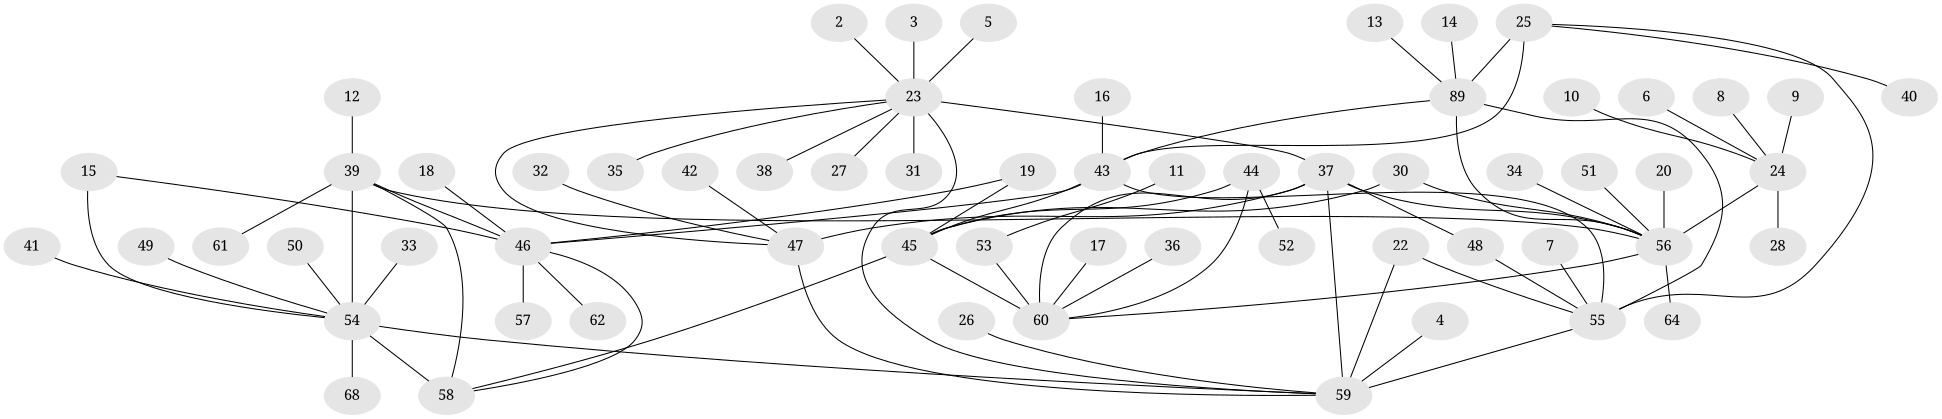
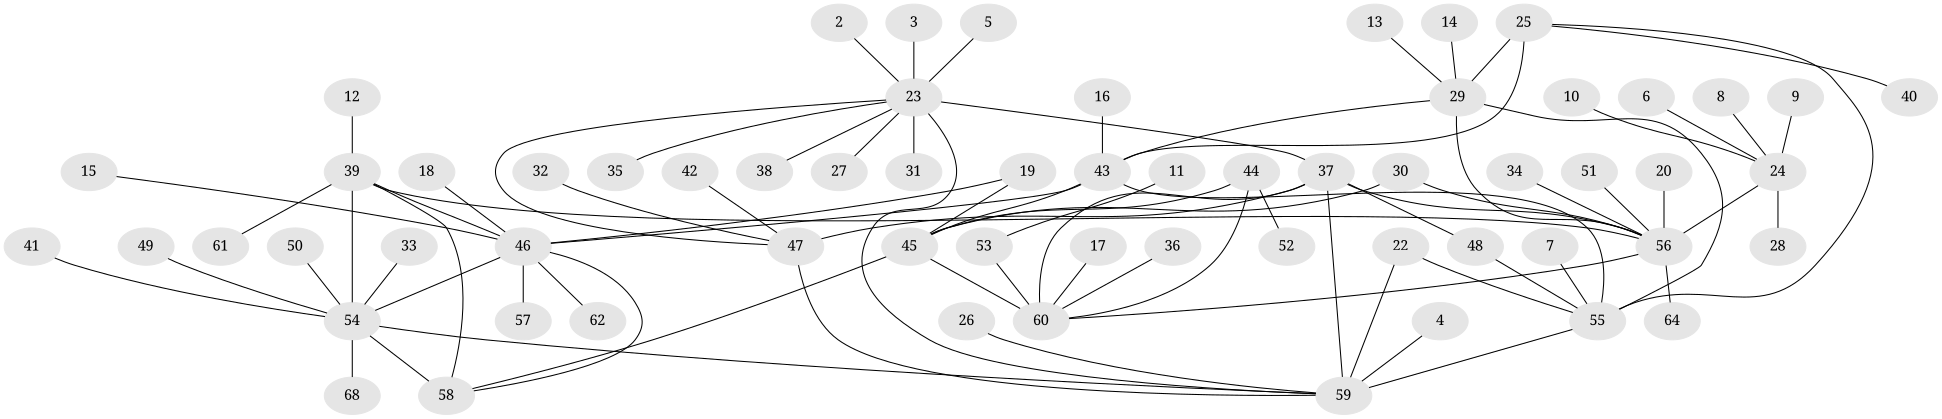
node "89": label "89" -> "29"
edge "15" -- "54": now "46" -- "54"
